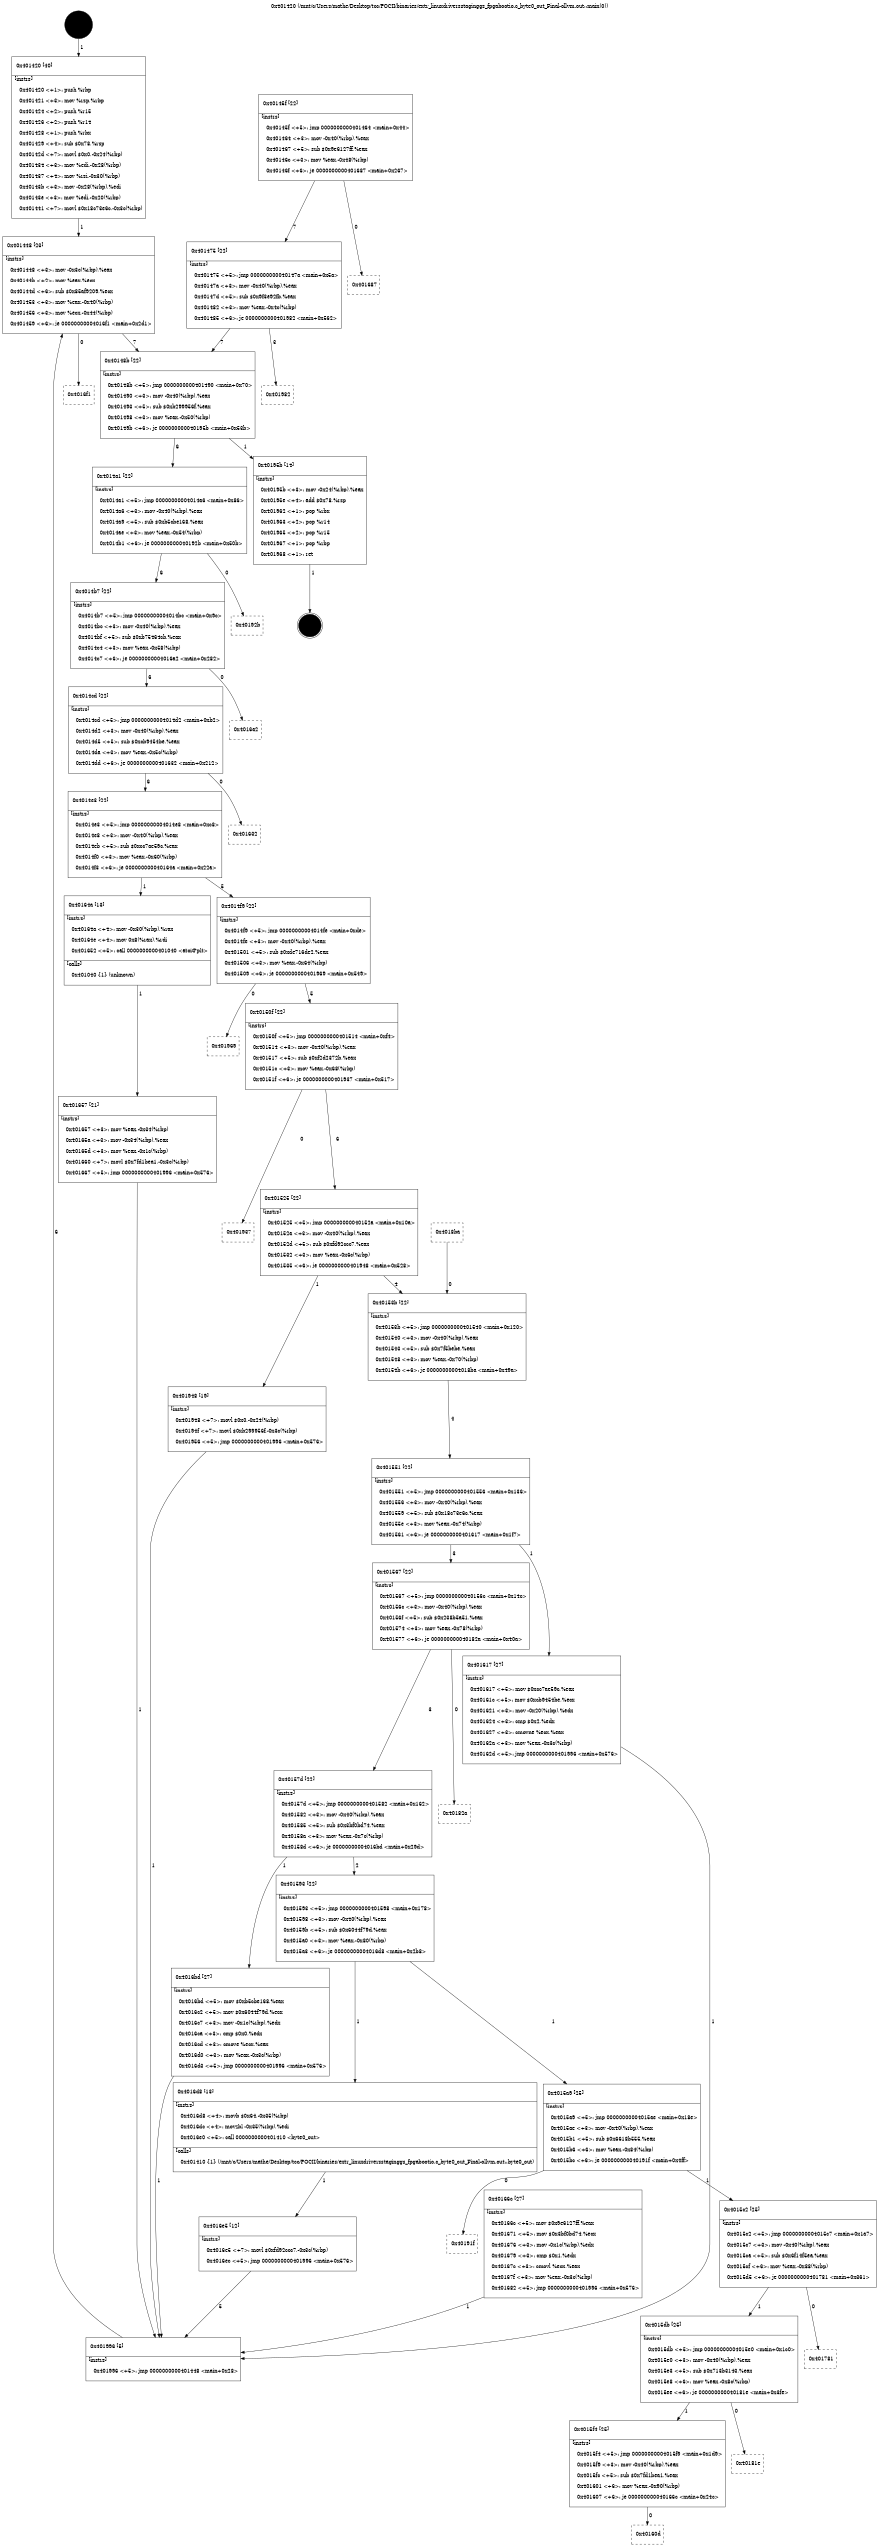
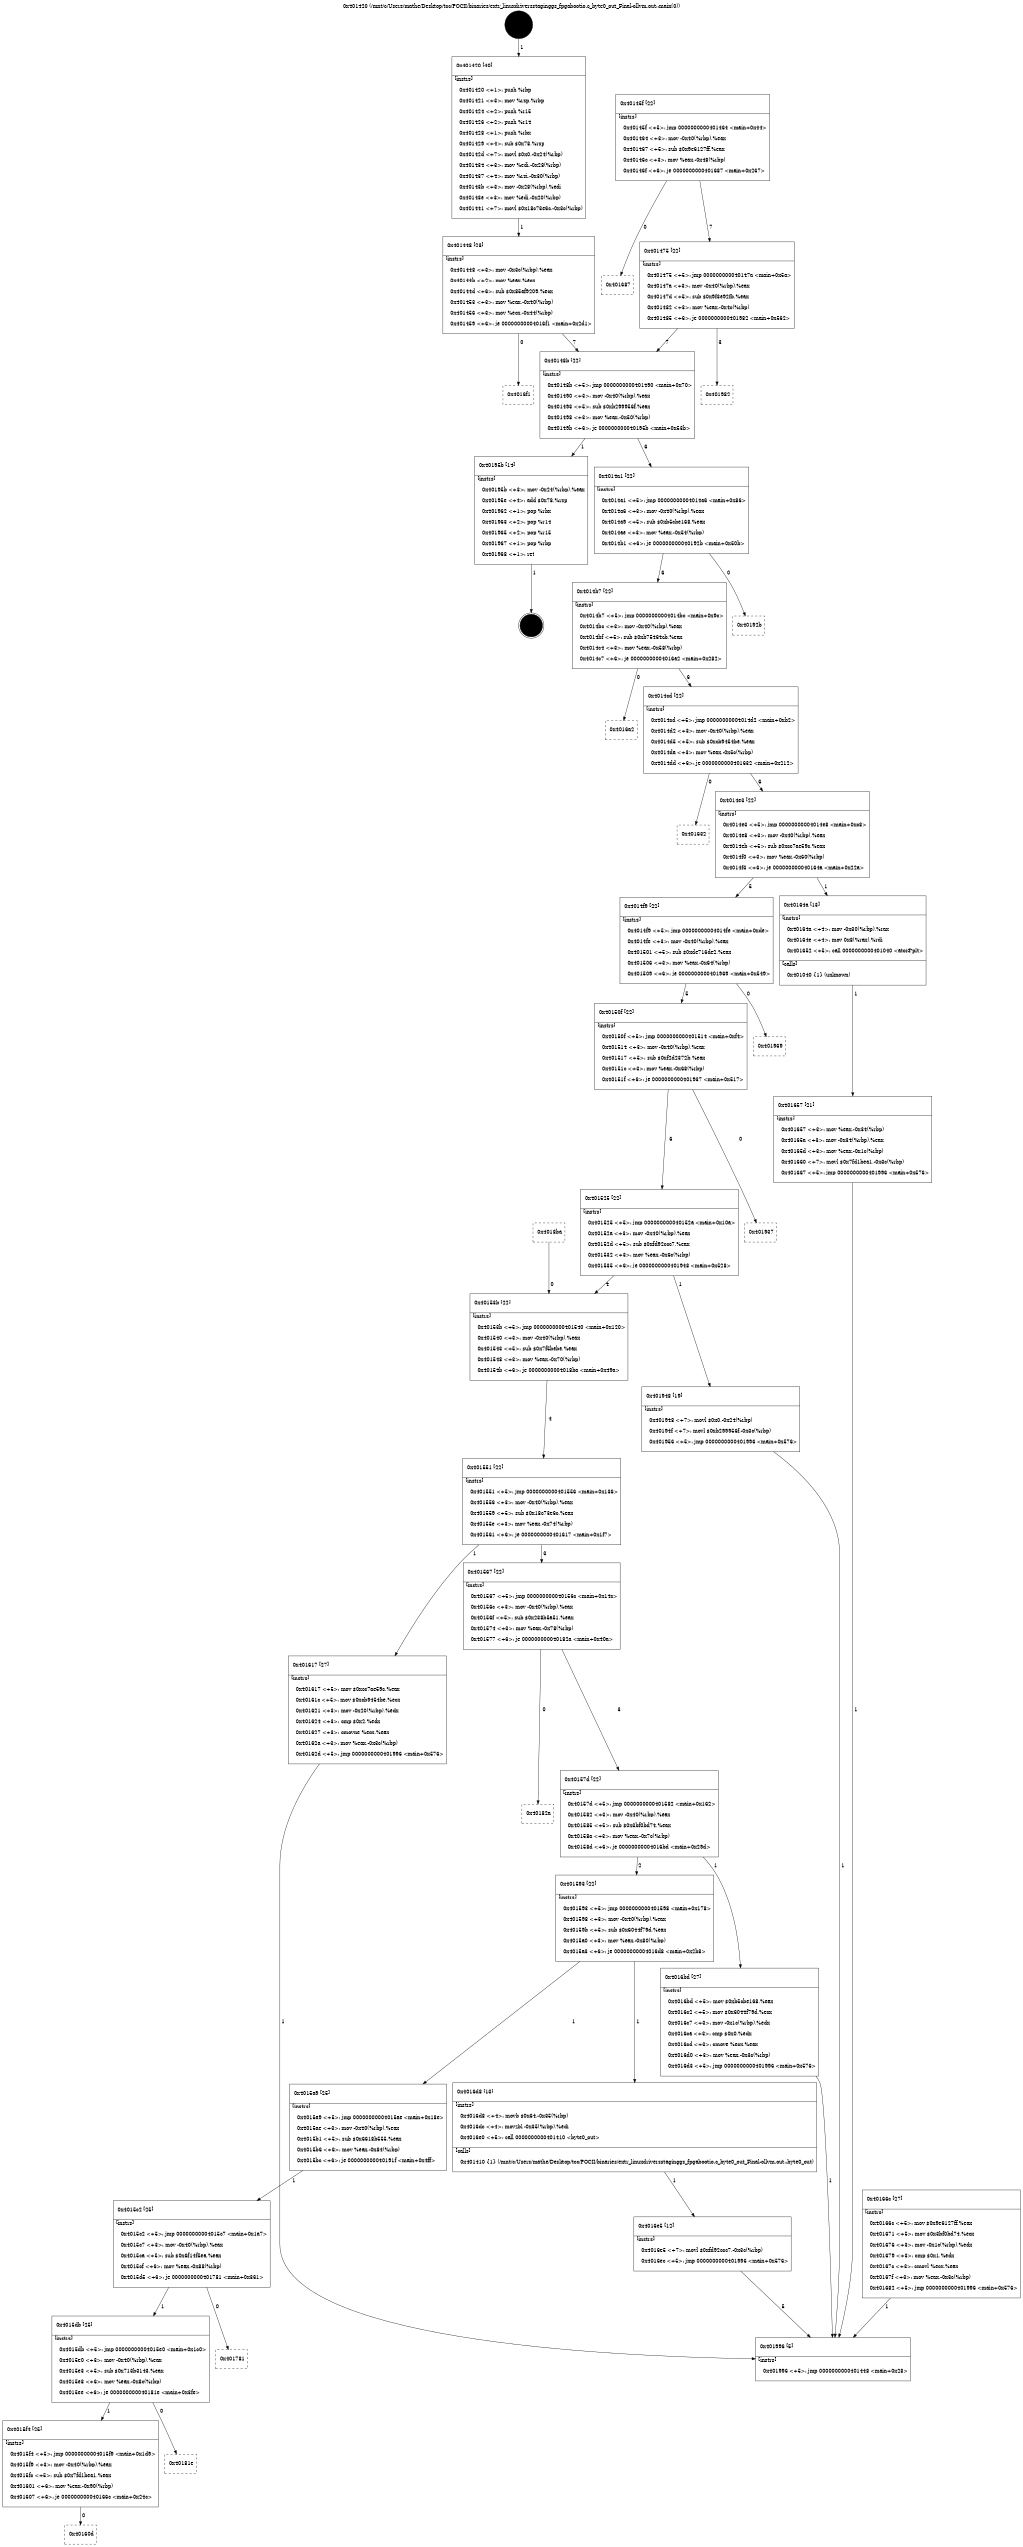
edge "0x401996 [5]" -> "0x401448 [23]": removed, label "6"
node "0x40191f": removed
